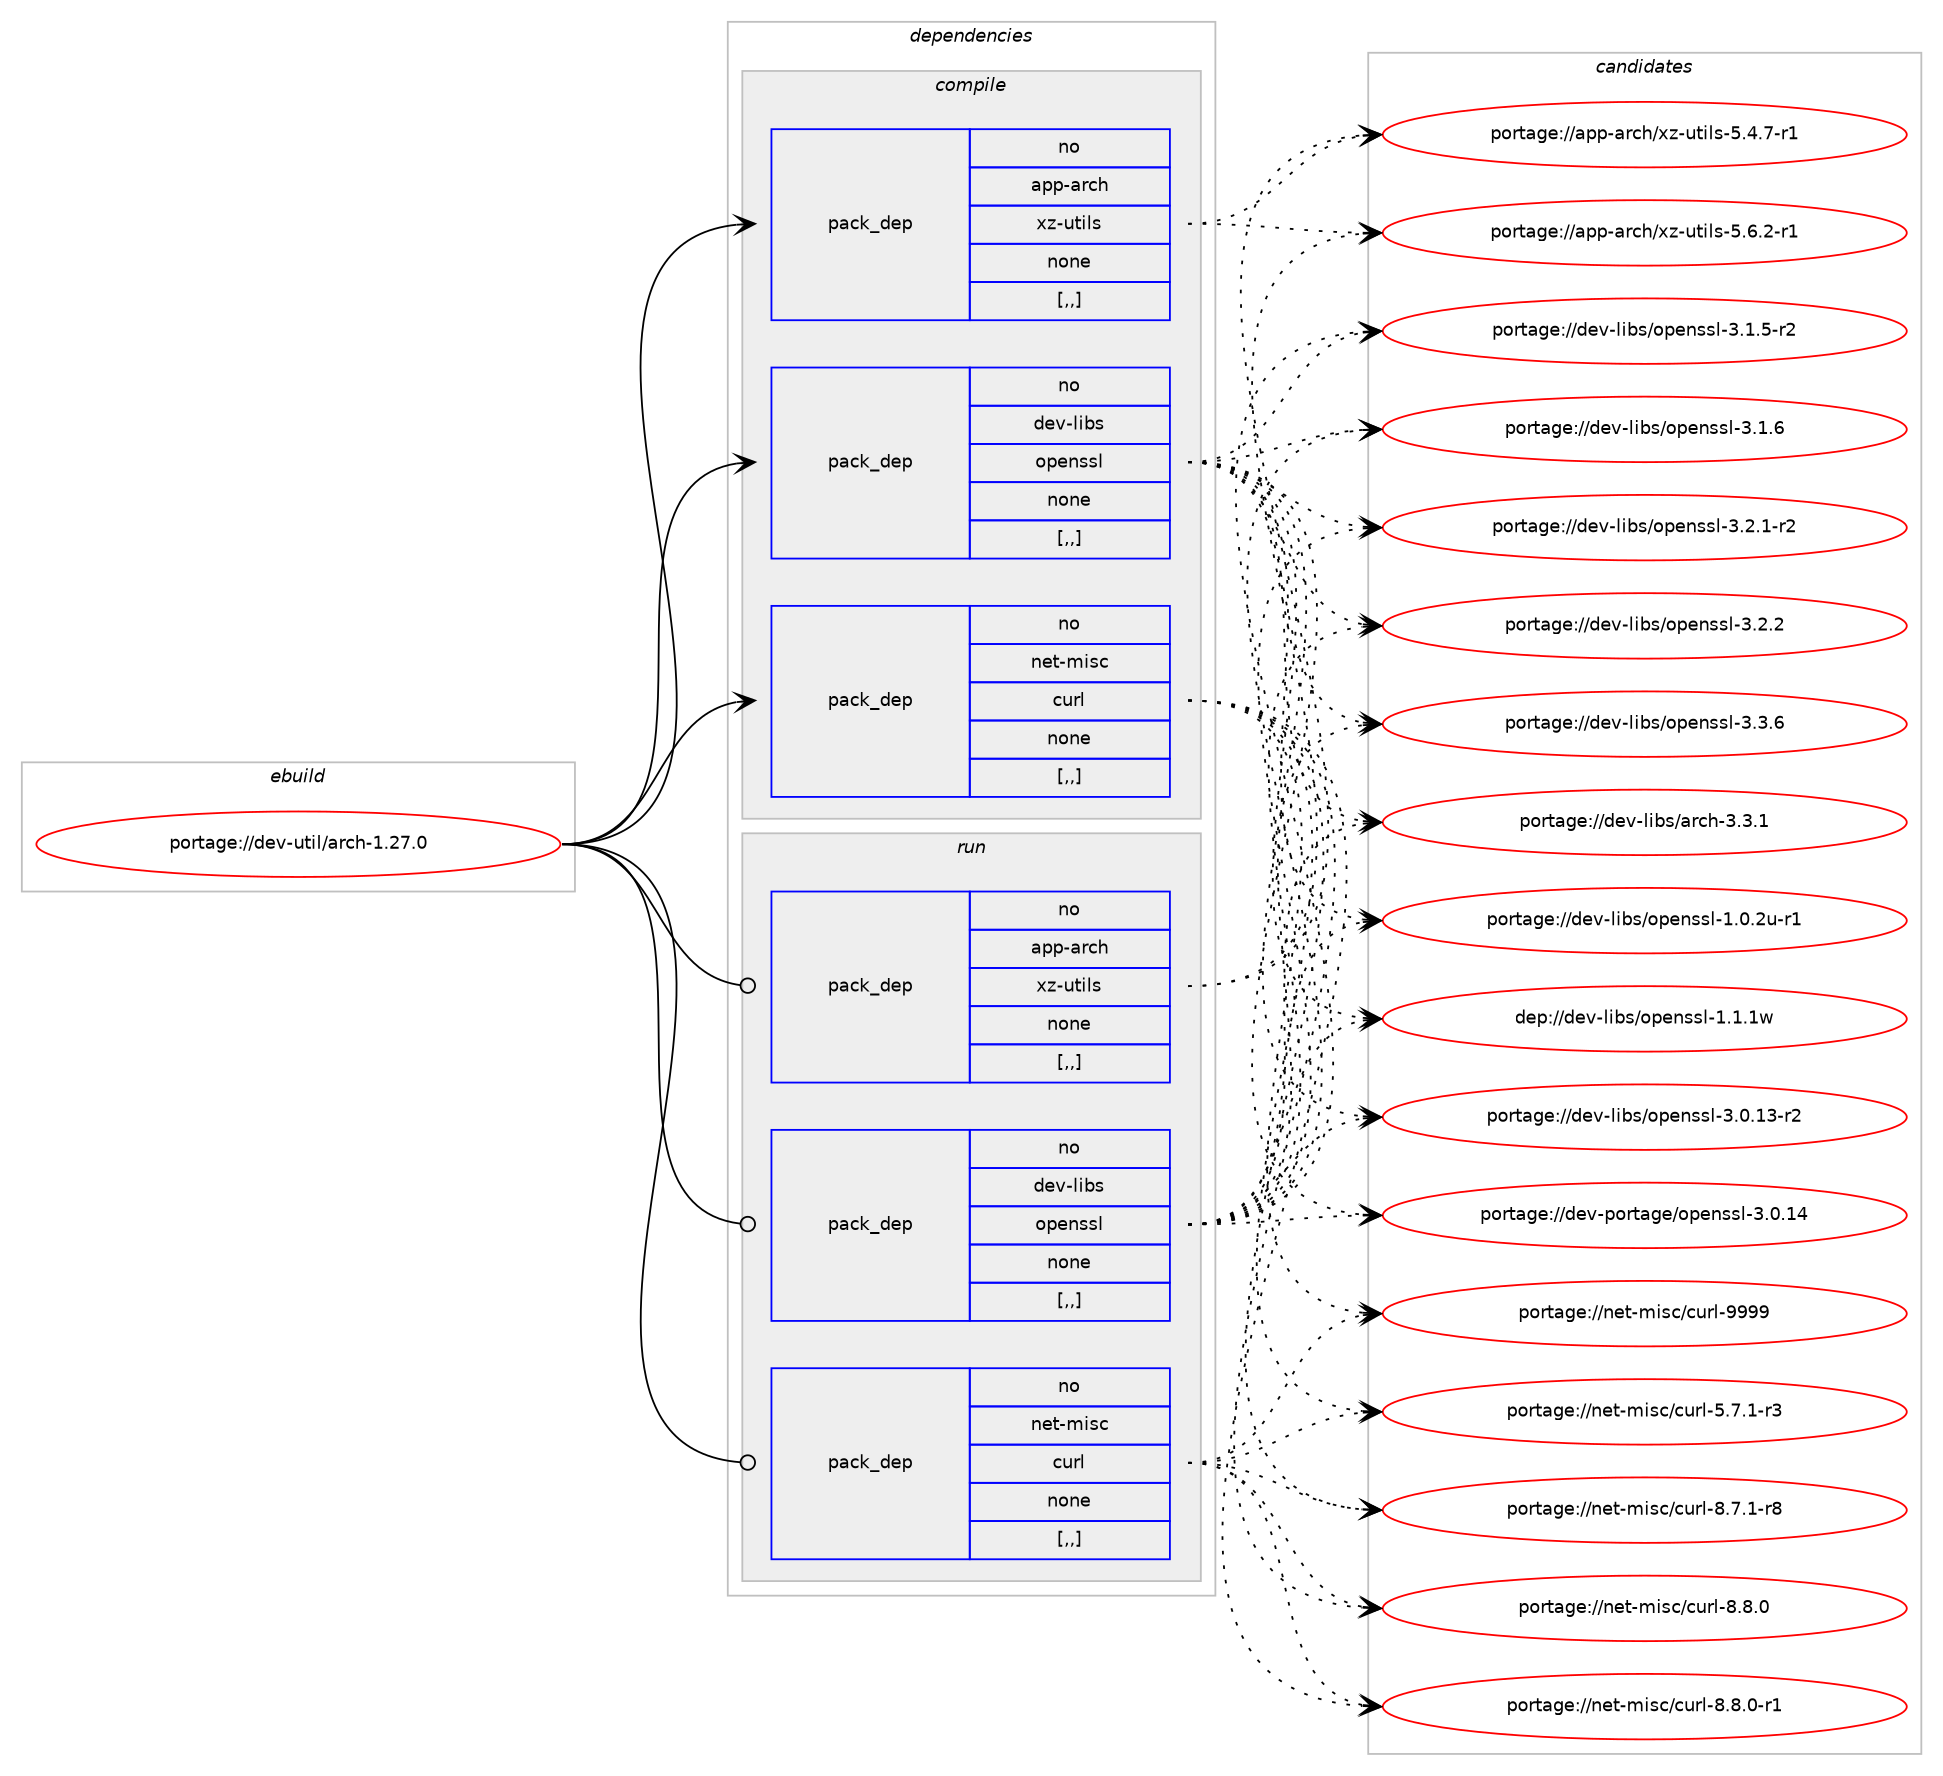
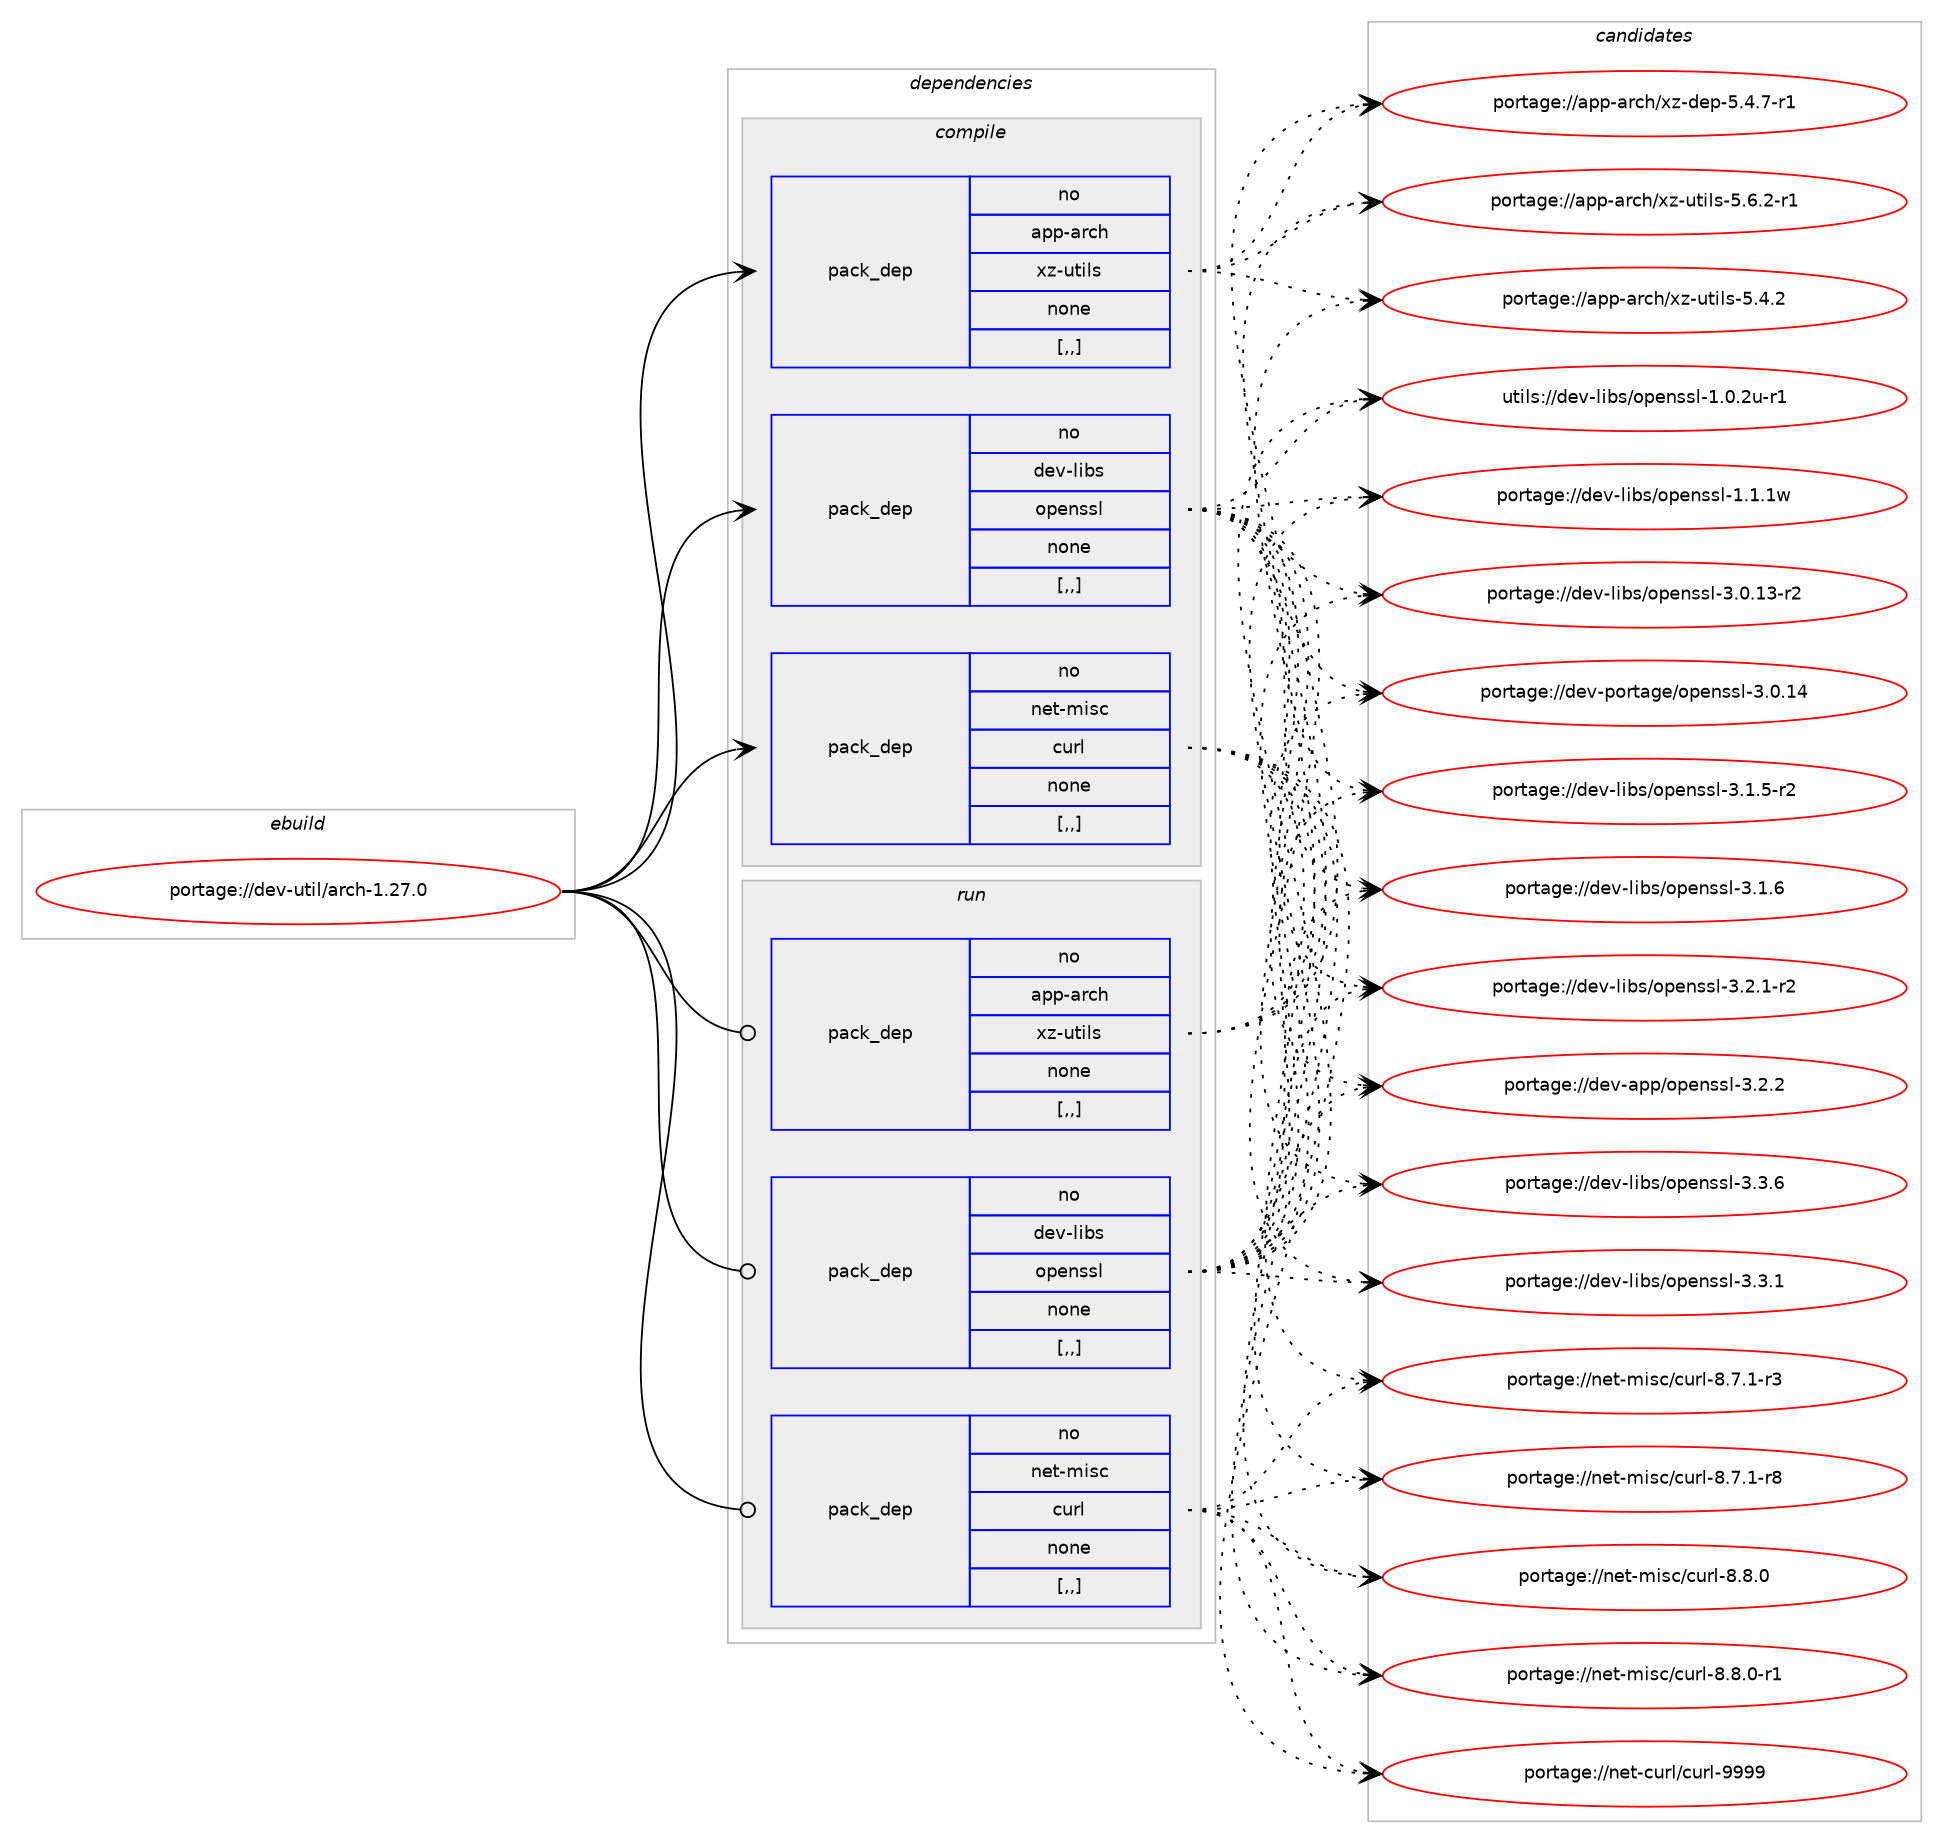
node "portage://app-arch/xz-utils-5.4.7-r1": label "portage://app-arch/xz-utils-5.4.7-r1" -> "portage://app-arch/xz-dep-5.4.7-r1"
node "portage://app-arch/xz-utils-5.4.2": added
node "portage://dev-libs/openssl-3.2.2": label "portage://dev-libs/openssl-3.2.2" -> "portage://dev-app/openssl-3.2.2"
node "portage://dev-libs/arch-3.3.1": label "portage://dev-libs/arch-3.3.1" -> "portage://dev-libs/openssl-3.3.1"
node "portage://dev-libs/openssl-1.0.2u-r1": label "portage://dev-libs/openssl-1.0.2u-r1" -> "utils://dev-libs/openssl-1.0.2u-r1"
node "dep://dev-libs/openssl-1.1.1w": label "dep://dev-libs/openssl-1.1.1w" -> "portage://dev-libs/openssl-1.1.1w"
node "portage://net-misc/curl-9999": label "portage://net-misc/curl-9999" -> "portage://net-curl/curl-9999"
node "portage://net-misc/curl-5.7.1-r3": label "portage://net-misc/curl-5.7.1-r3" -> "portage://net-misc/curl-8.7.1-r3"
